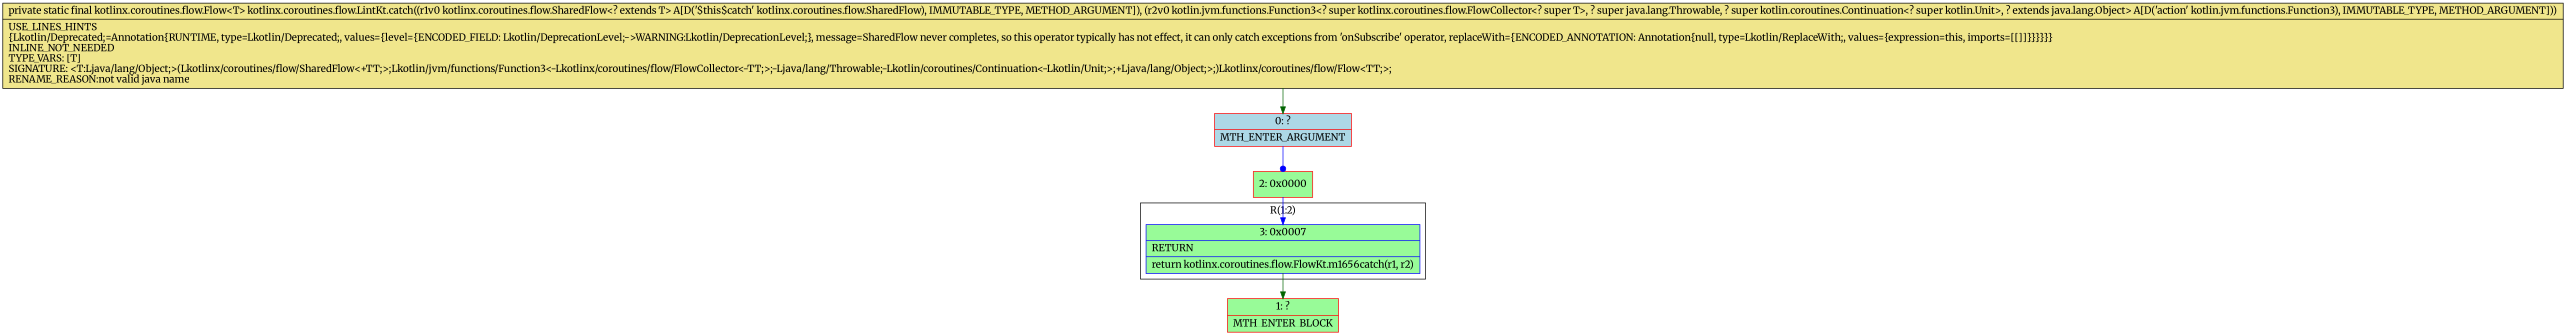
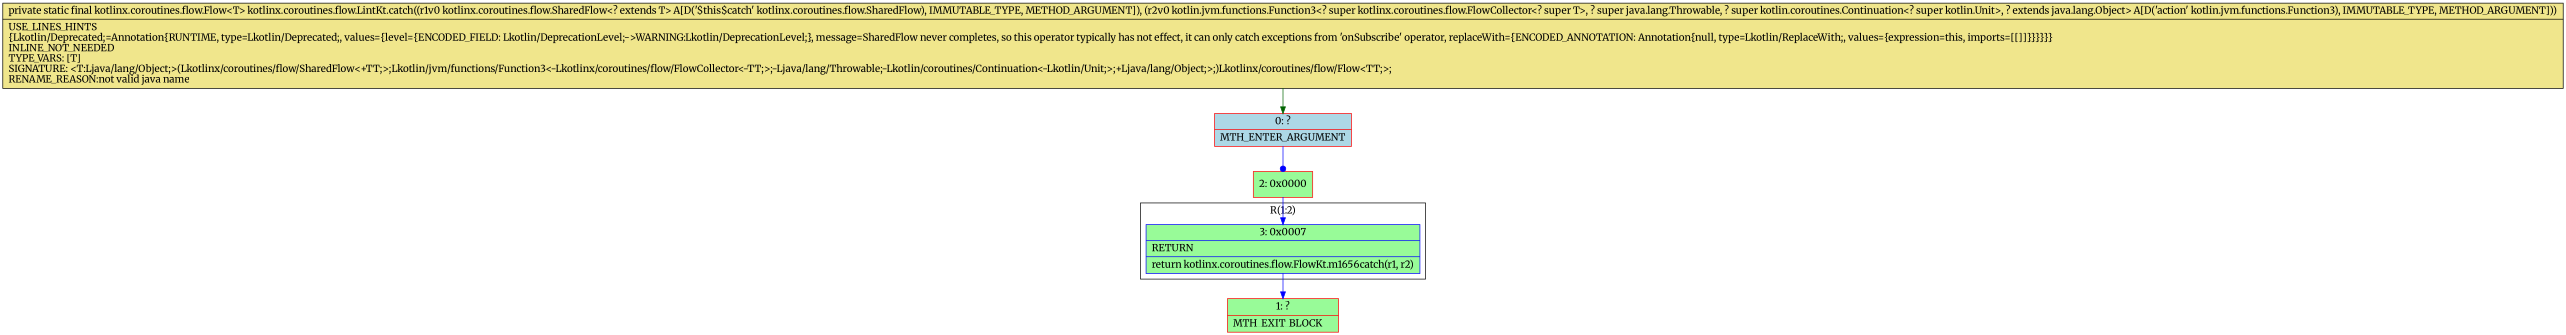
edge "3: 0x0007" -> "1: ?": color darkgreen -> blue
node "1: ?": text "MTH_ENTER_BLOCK" -> "MTH_EXIT_BLOCK"
